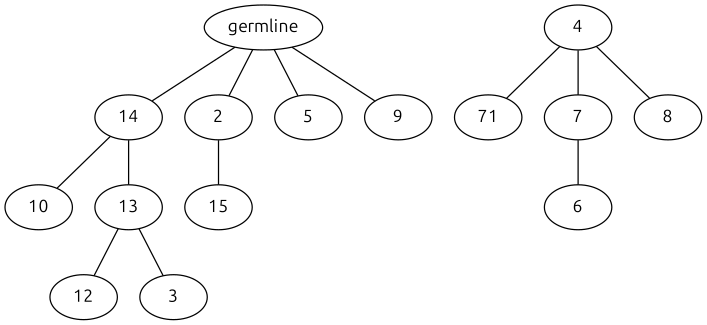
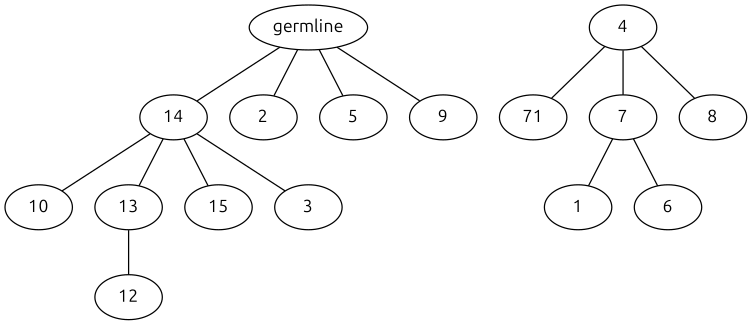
edge "2" -- "15": now "14" -- "15"
node "1": added
edge "13" -- "3": now "14" -- "3"
